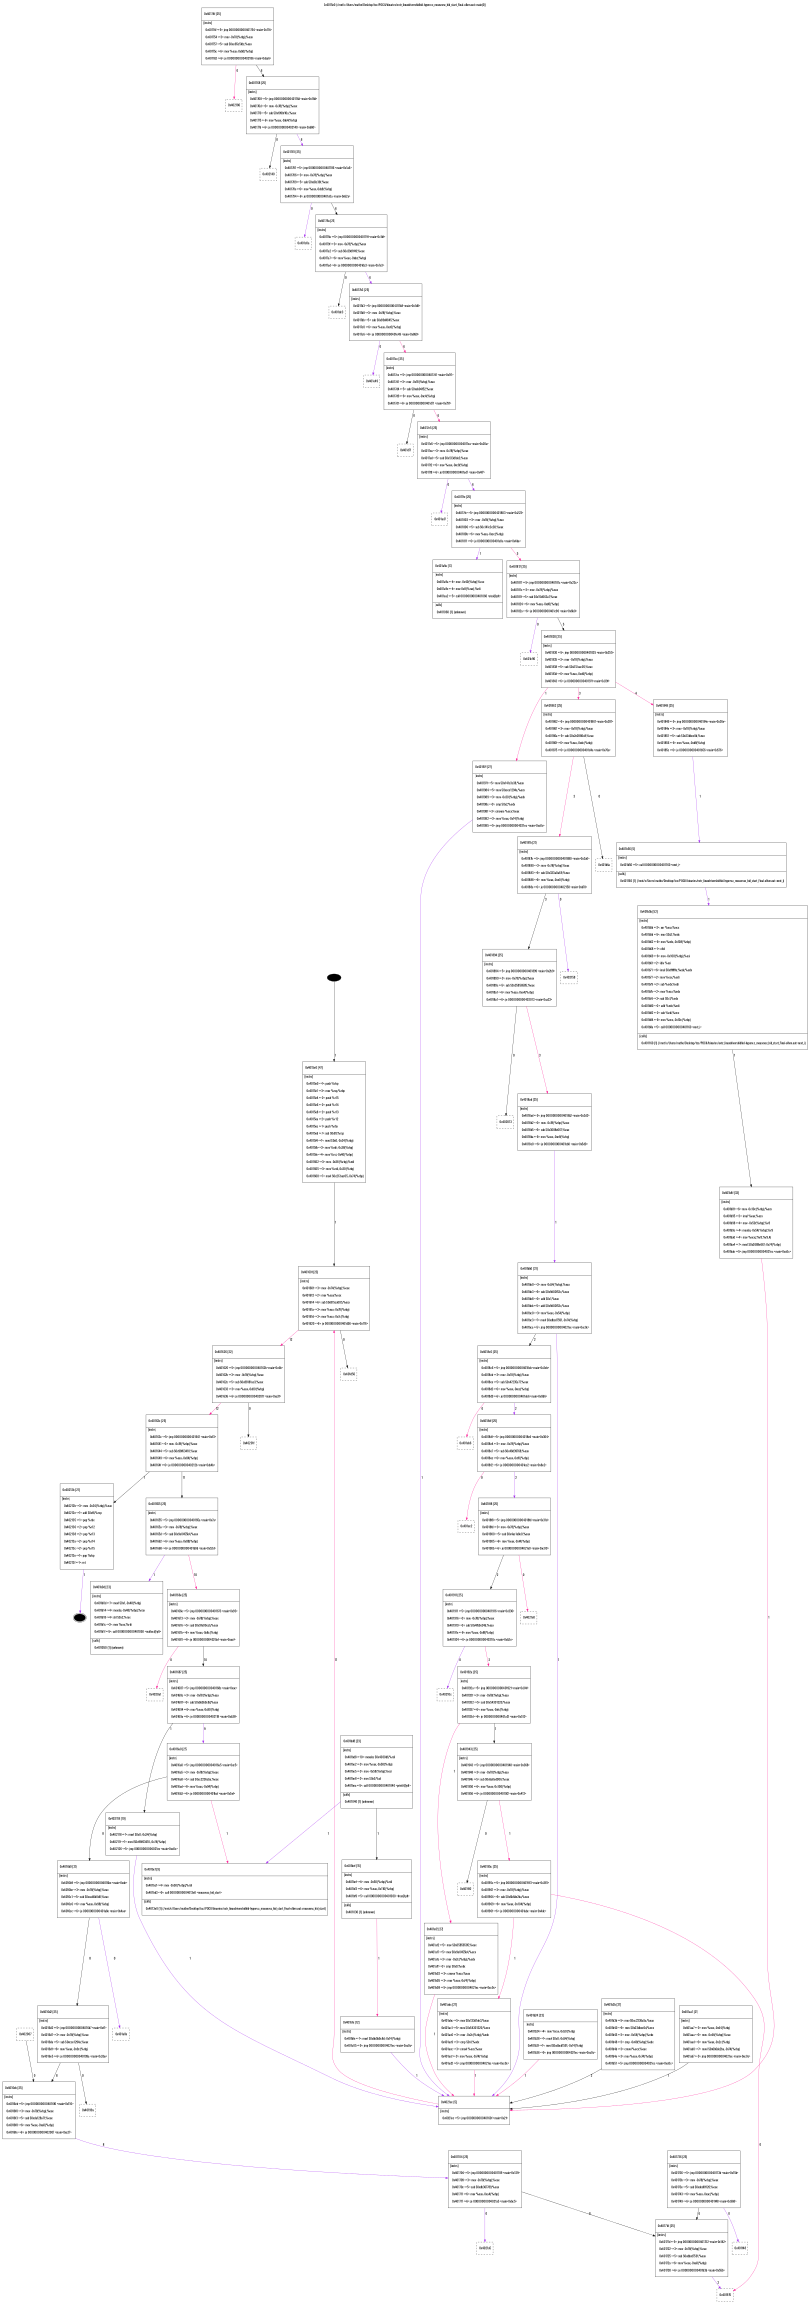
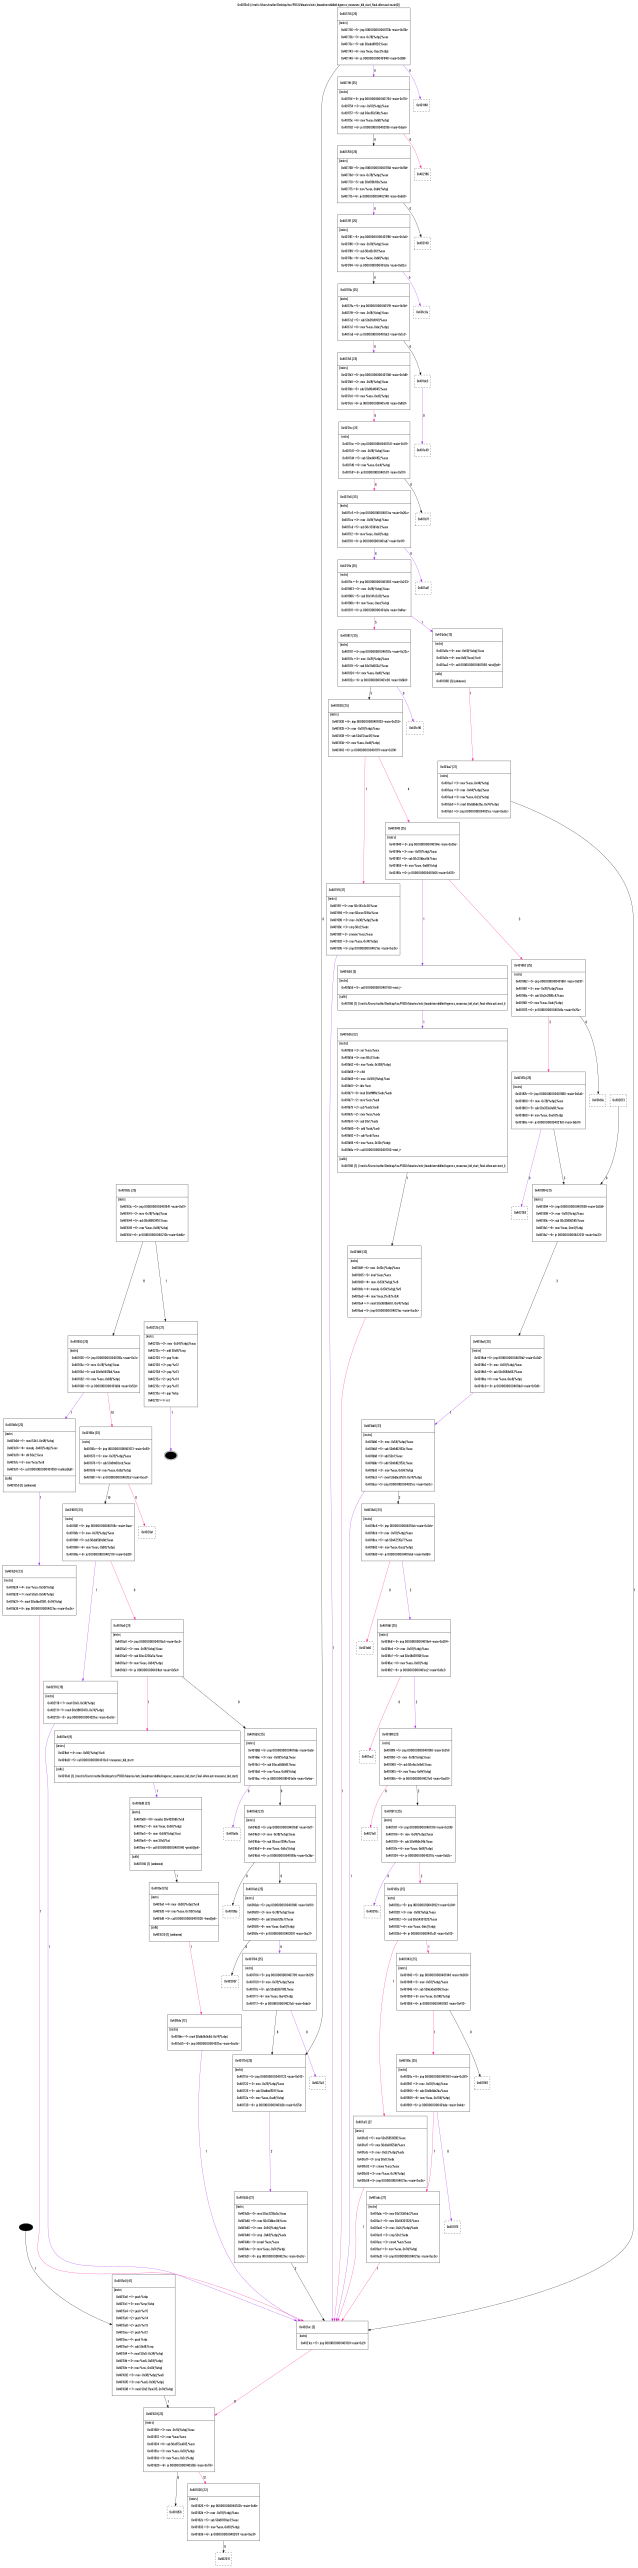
edge "0x401736 [25]" -> "0x40174f [25]": added, label "6"
edge "0x4017b3 [25]" -> "0x401e49": now "0x401dc3" -> "0x401e49"
edge "0x401830 [25]" -> "0x401862 [25]": now "0x401849 [25]" -> "0x401862 [25]"
edge "0x401a9a [13]" -> "0x401aa7 [21]": added, label "1"
edge "0x401894 [25]" -> "0x4018ad [25]": color deeppink -> black
edge "0x401894 [25]" -> "0x402013": reversed
edge "0x401626 [22]" -> "0x40163c [25]": removed, label "12"
edge "0x401b0d [23]" -> "0x401b24 [23]": added, label "1"
edge "0x401687 [25]" -> "0x4016a0 [25]": color purple -> deeppink
edge "0x40192a [25]" -> "0x401943 [25]": color black -> deeppink
edge "0x401687 [25]" -> "0x402118 [19]": color black -> purple
edge "0x401bd8 [23]" -> "0x401bcf [9]": reversed
edge "0x40195c [25]" -> "0x401975": color deeppink -> purple
edge "0x402007" -> "0x4016eb [25]": reversed
edge "0x40171d [25]" -> "0x401975": now "0x40171d [25]" -> "0x401b3b [27]"
